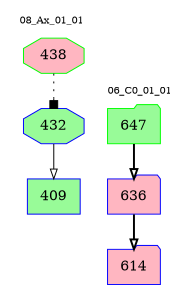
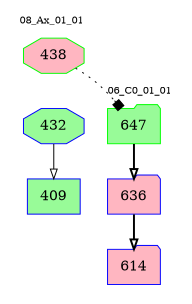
edge "438" -> "432": now "438" -> "647"
